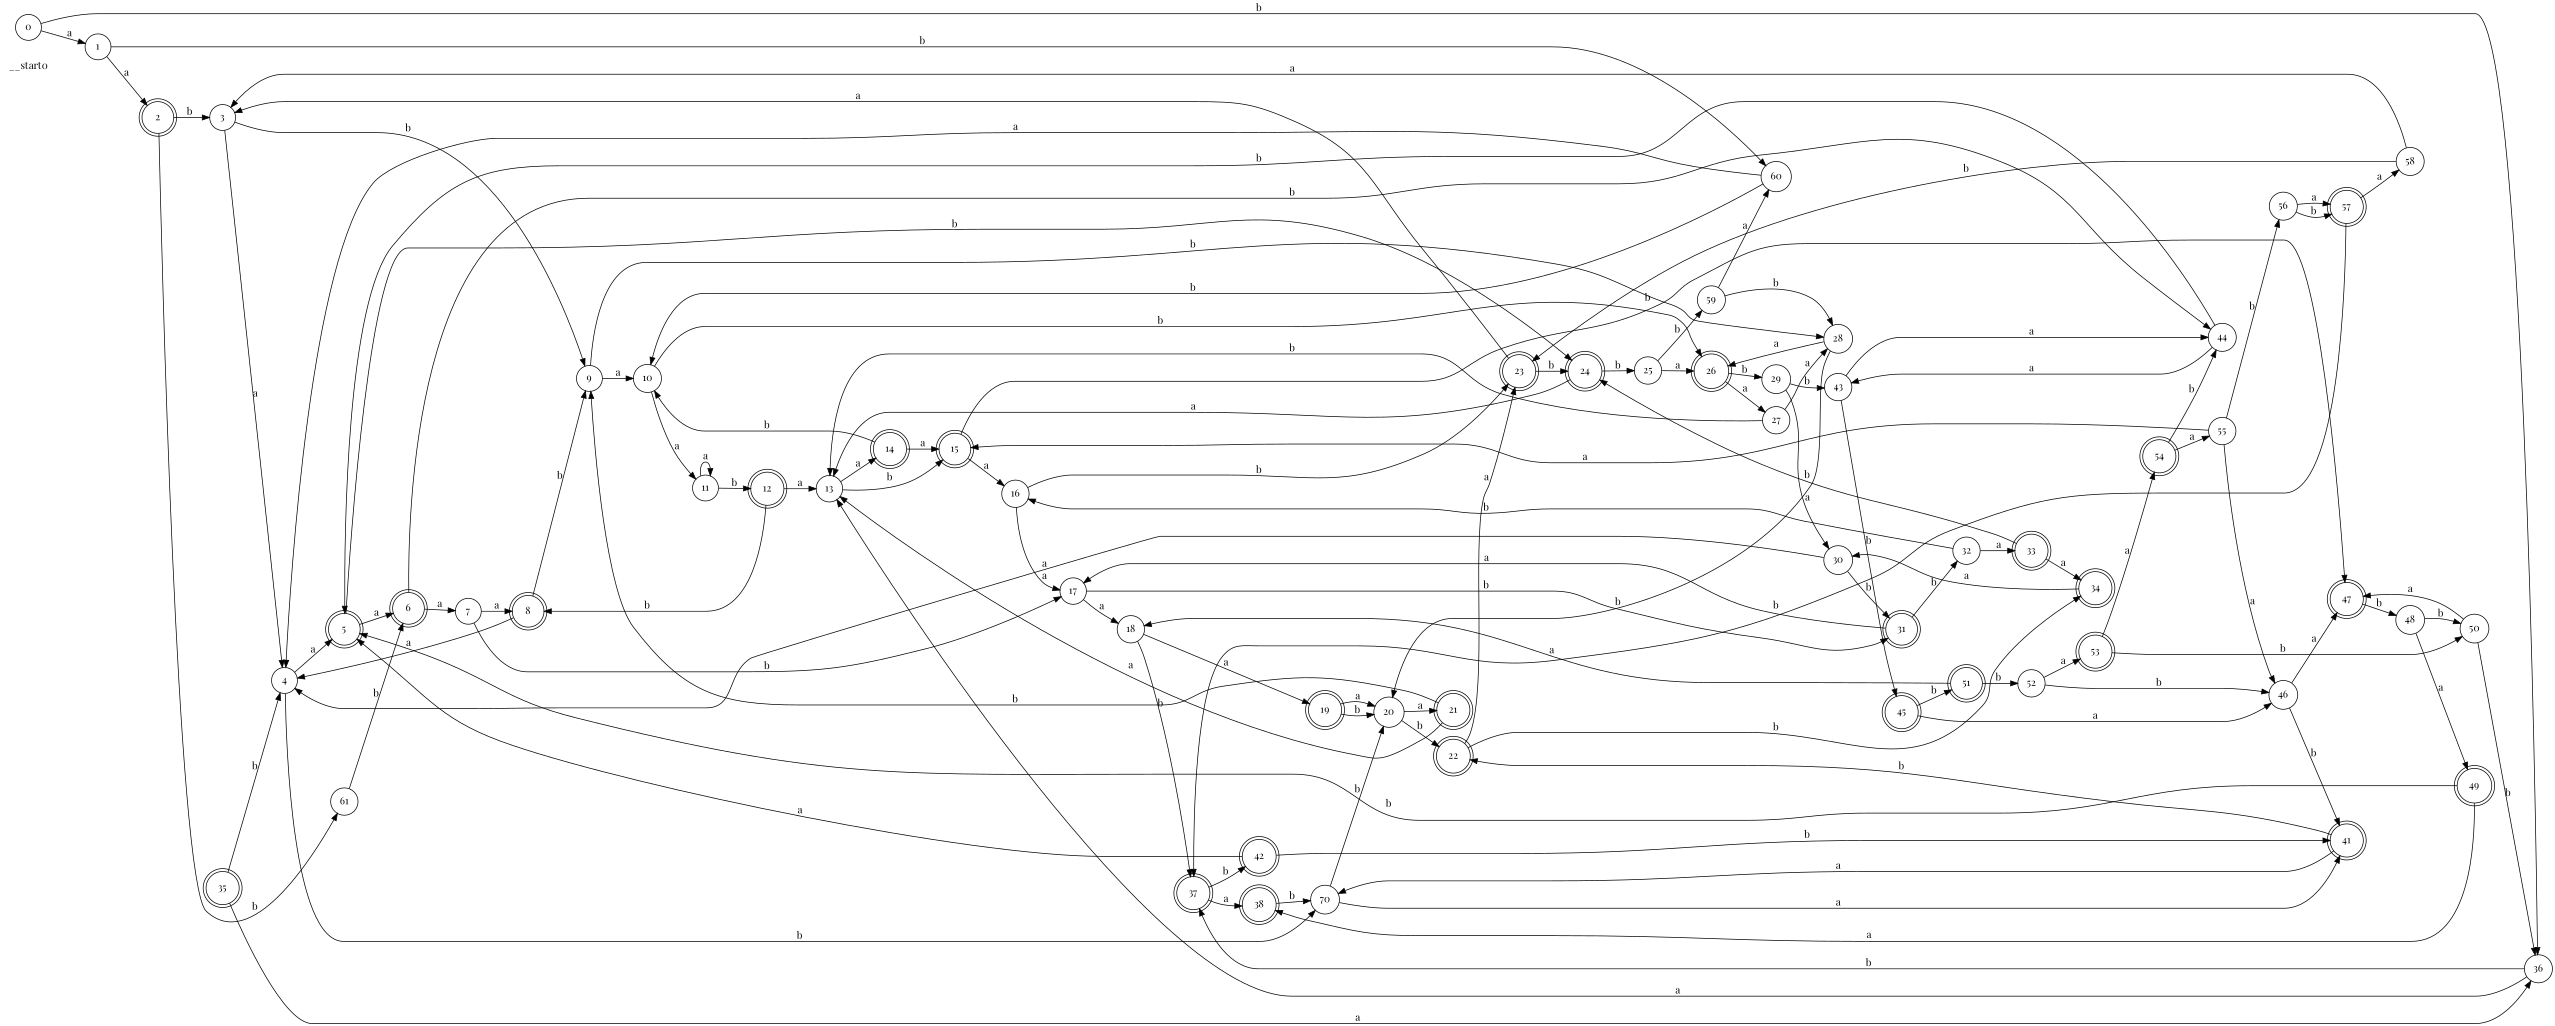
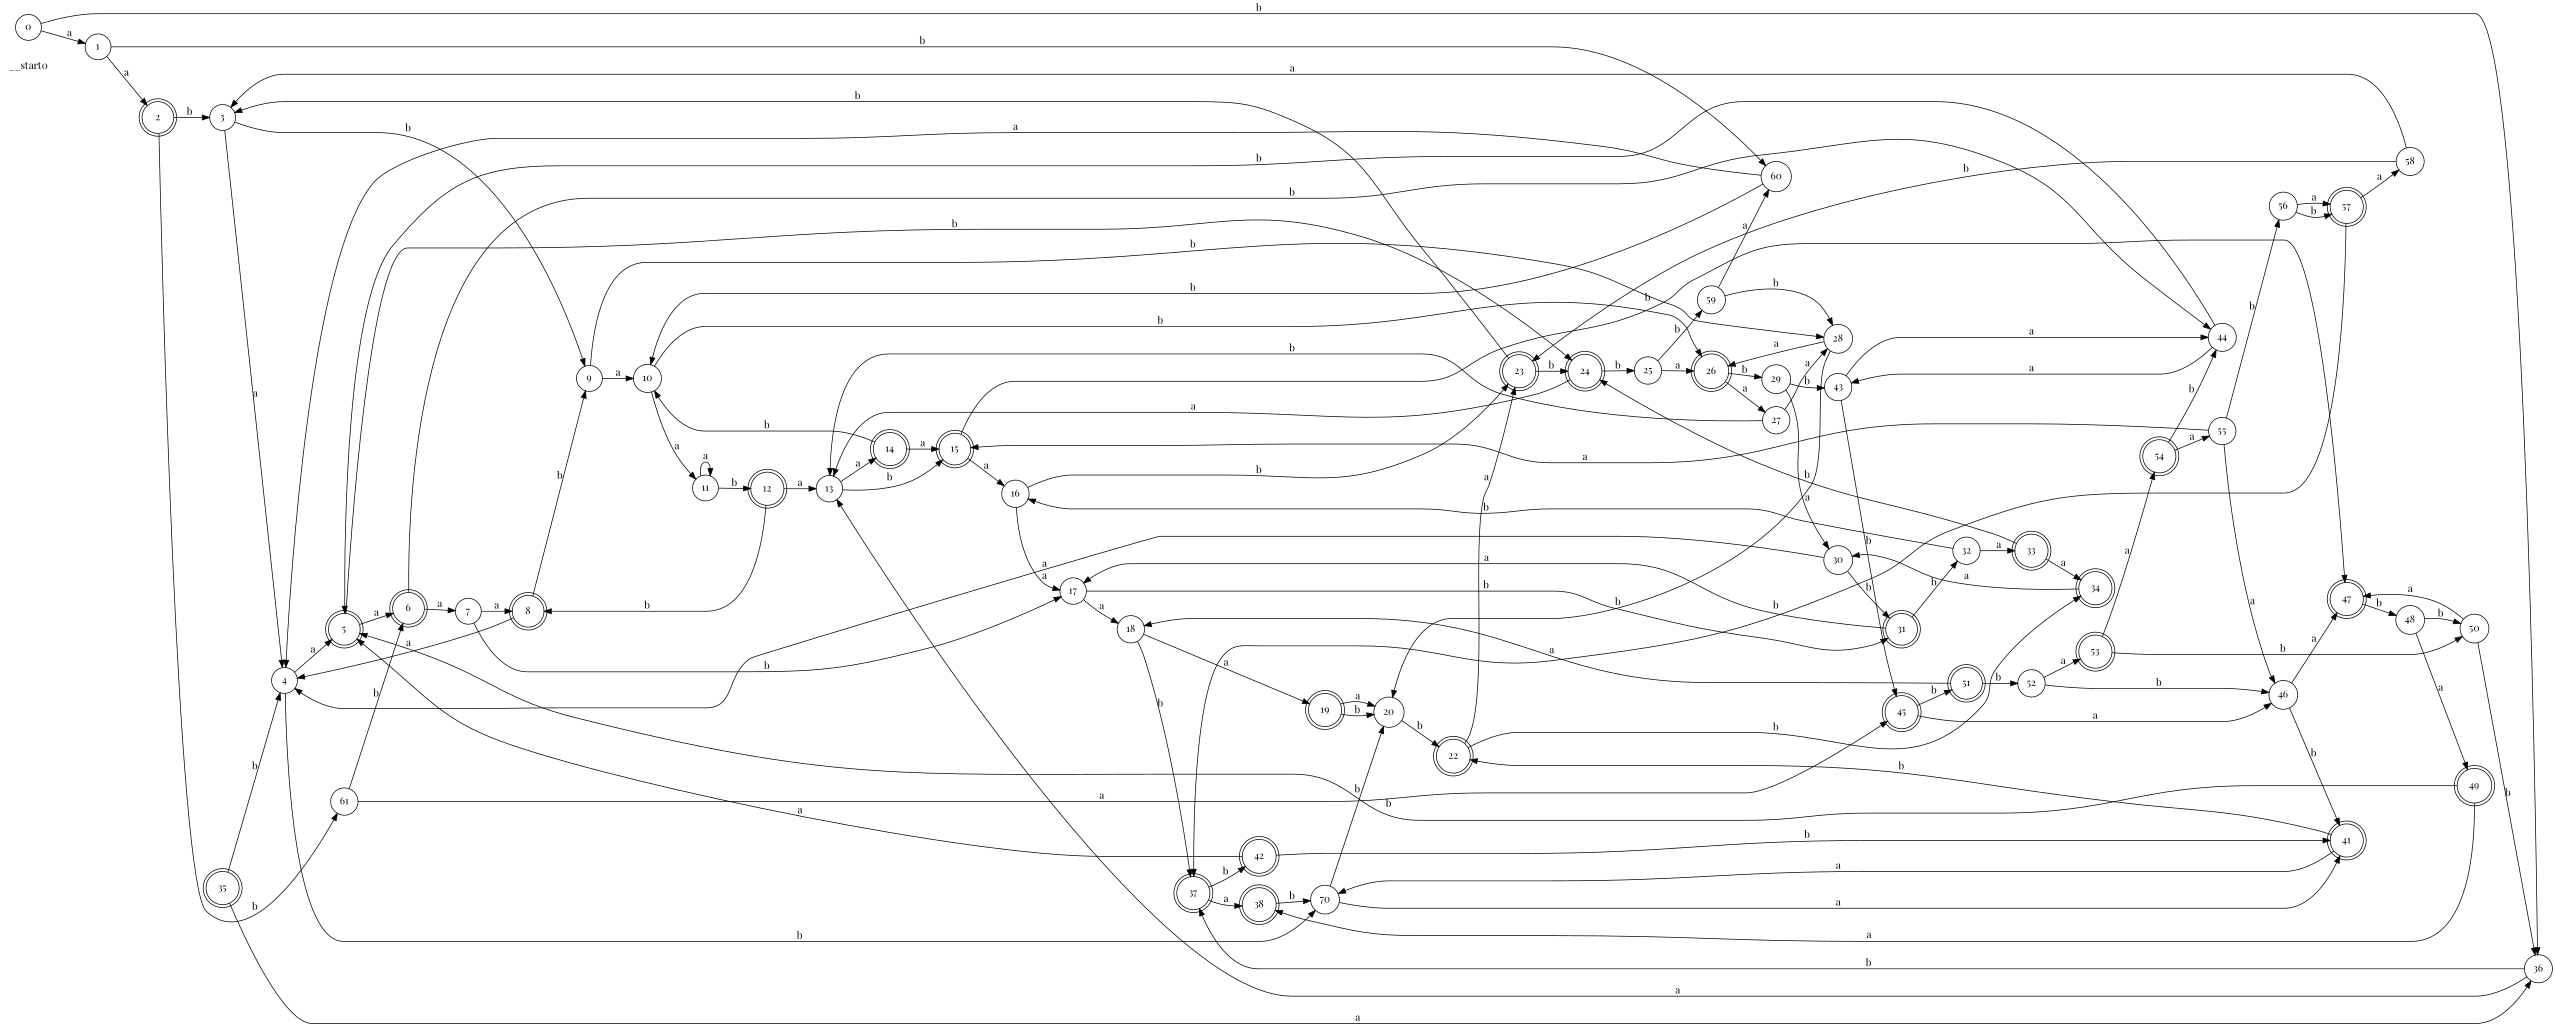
edge "23" -> "3": label "a" -> "b"
node "21": removed
edge "61" -> "45": added, label "a"
